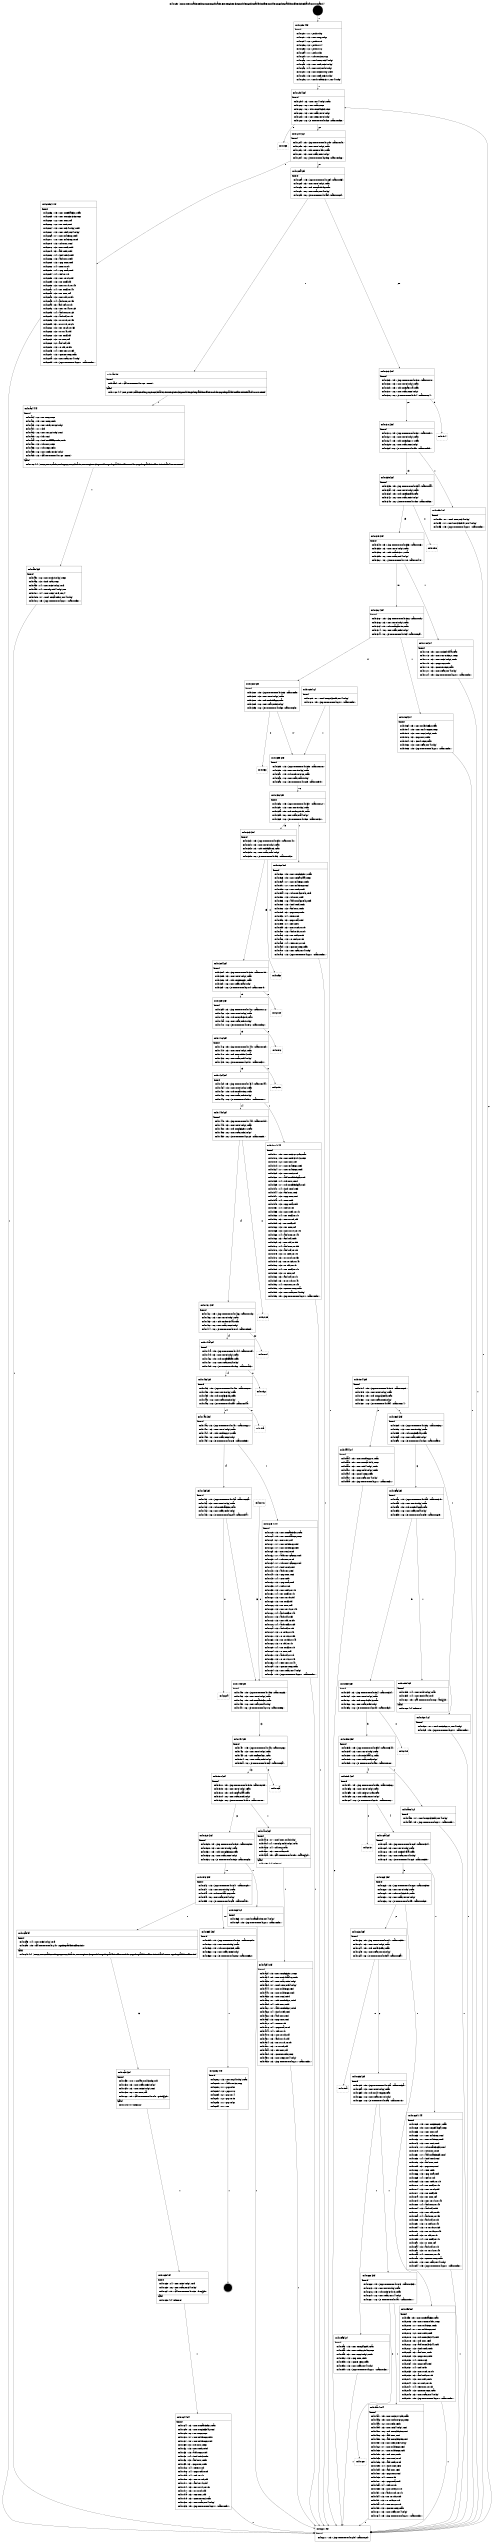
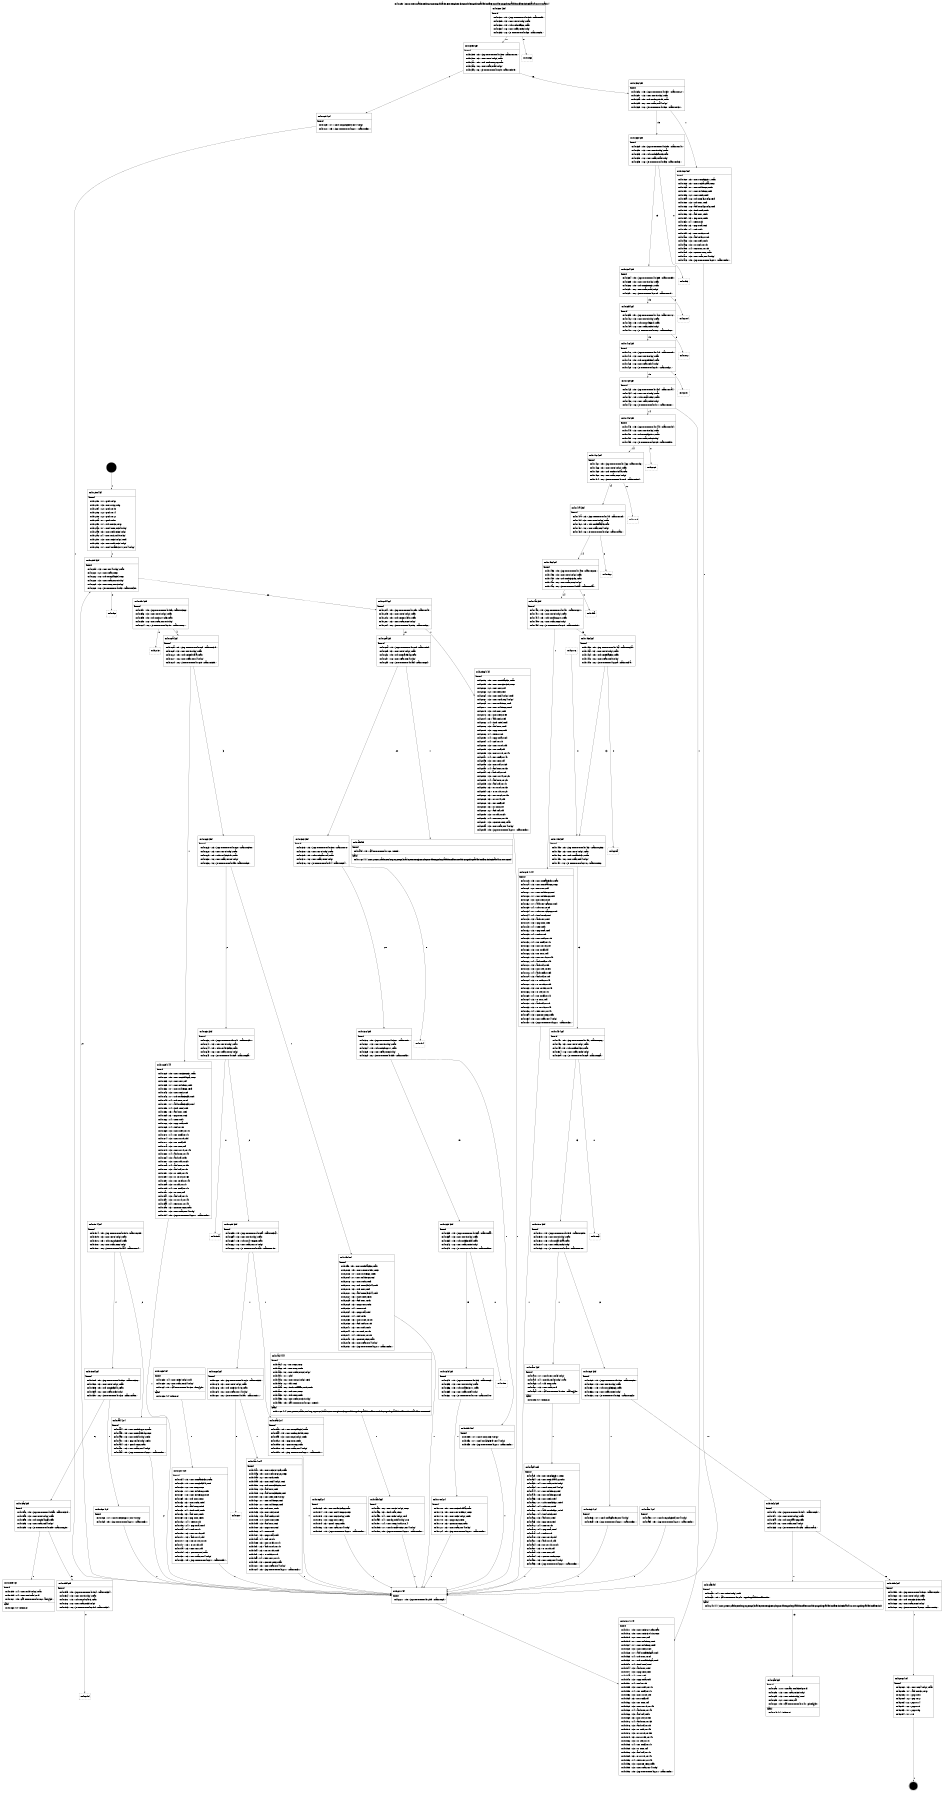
edge "0x401abf [5]" -> "0x401ac4 [44]": removed, label "1"
node "0x401367 [25]": removed
edge "0x401c09 [12]" -> "0x401399 [25]": reversed
edge "0x4014ac [25]" -> "0x4014c5 [25]": label " 14" -> " 13"
node "0x4015d8 [25]": removed
edge "0x401b11 [144]" -> "0x402211 [5]": reversed
edge "0x401cae [23]" -> "0x401cc5 [15]": removed, label "1"
